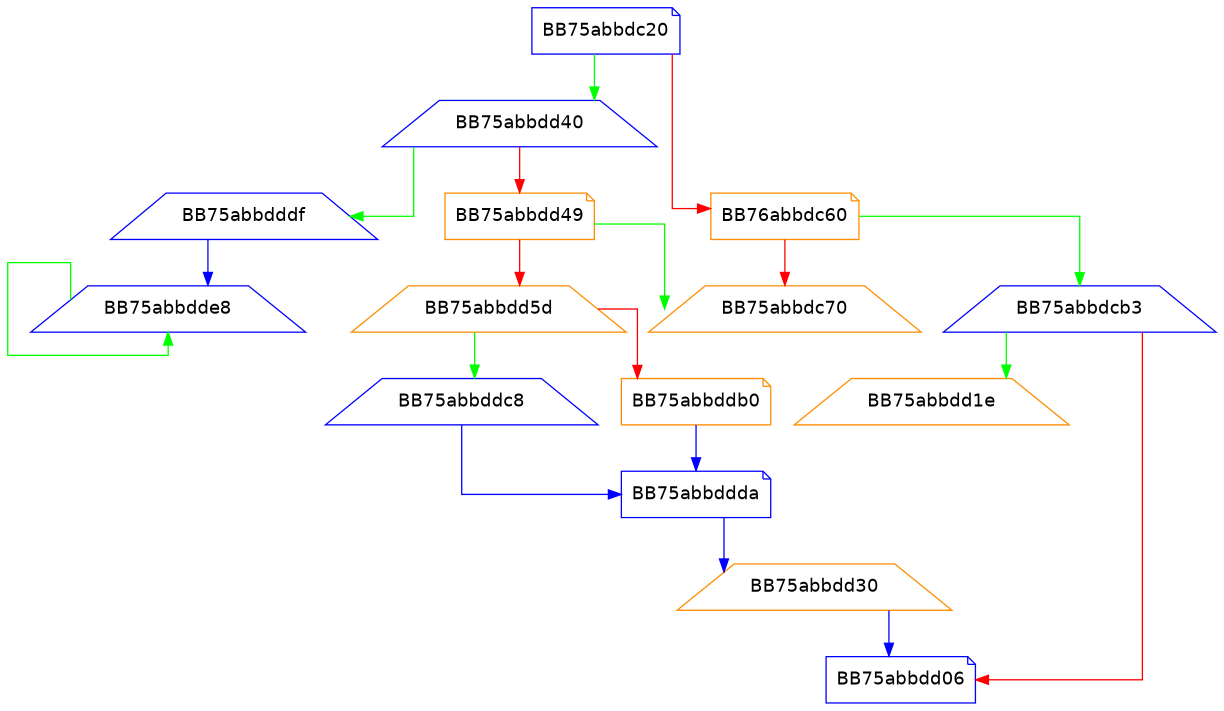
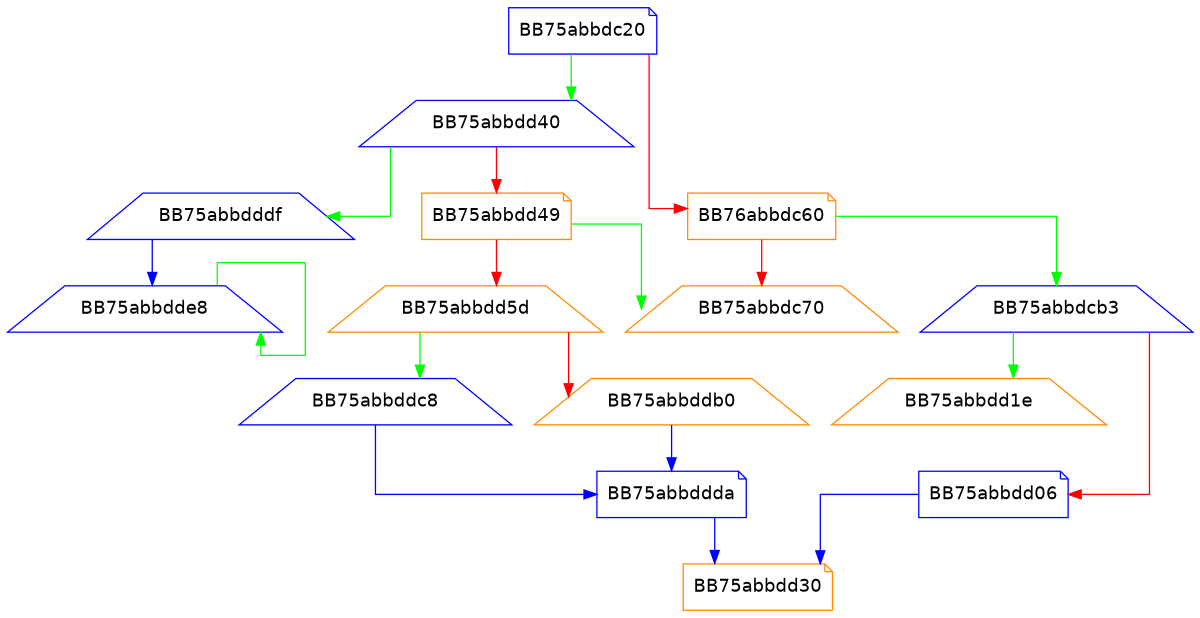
node "BB75abbddb0": shape note -> trapezium
node "BB75abbdd30": shape trapezium -> note
edge "BB75abbdd30" -> "BB75abbdd06": reversed
